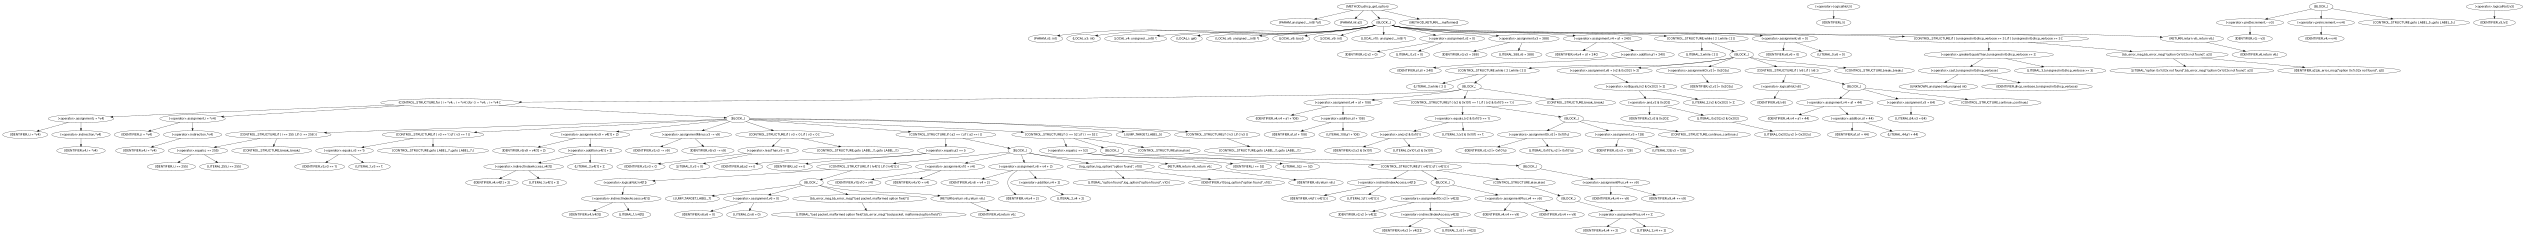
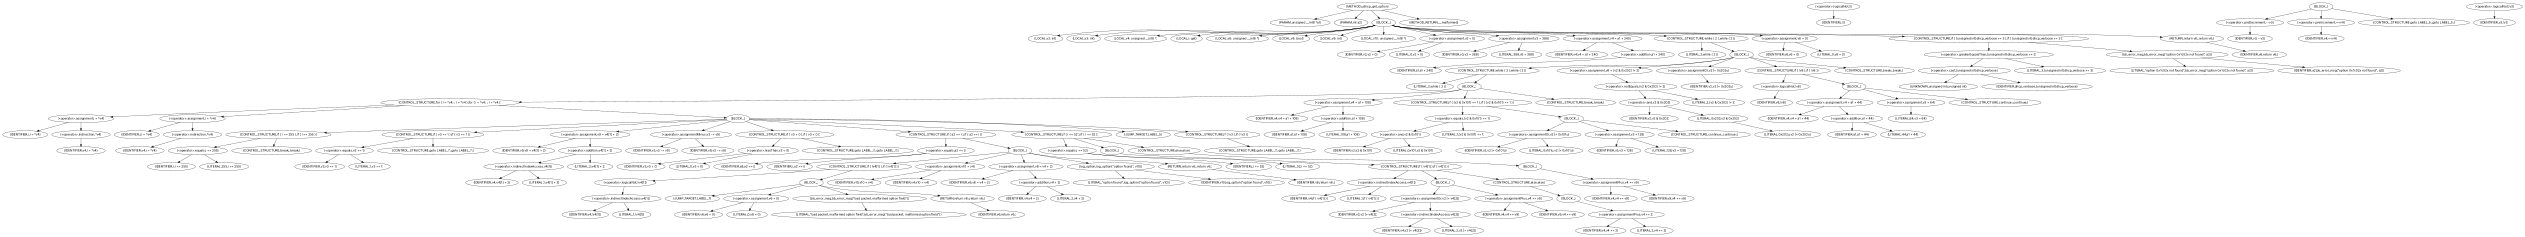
node "(PARAM,v2: int)": label "(PARAM,v2: int)" -> "(LOCAL,v2: int)"
node "(CONTROL_STRUCTURE,if ( i == 255 ),if ( i == 258 ))": label "(CONTROL_STRUCTURE,if ( i == 255 ),if ( i == 258 ))" -> "(CONTROL_STRUCTURE,if ( i == 255 ),if ( i == 255 ))"
edge "(<operator>.assignment,v6 = v4 + 2)" -> "(IDENTIFIER,v4,v4 + 2)": now "(<operator>.addition,v4 + 2)" -> "(IDENTIFIER,v4,v4 + 2)"
